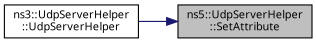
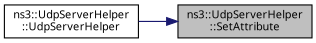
node "ns5::UdpServerHelper ::SetAttribute": label "ns5::UdpServerHelper ::SetAttribute" -> "ns3::UdpServerHelper ::SetAttribute"
